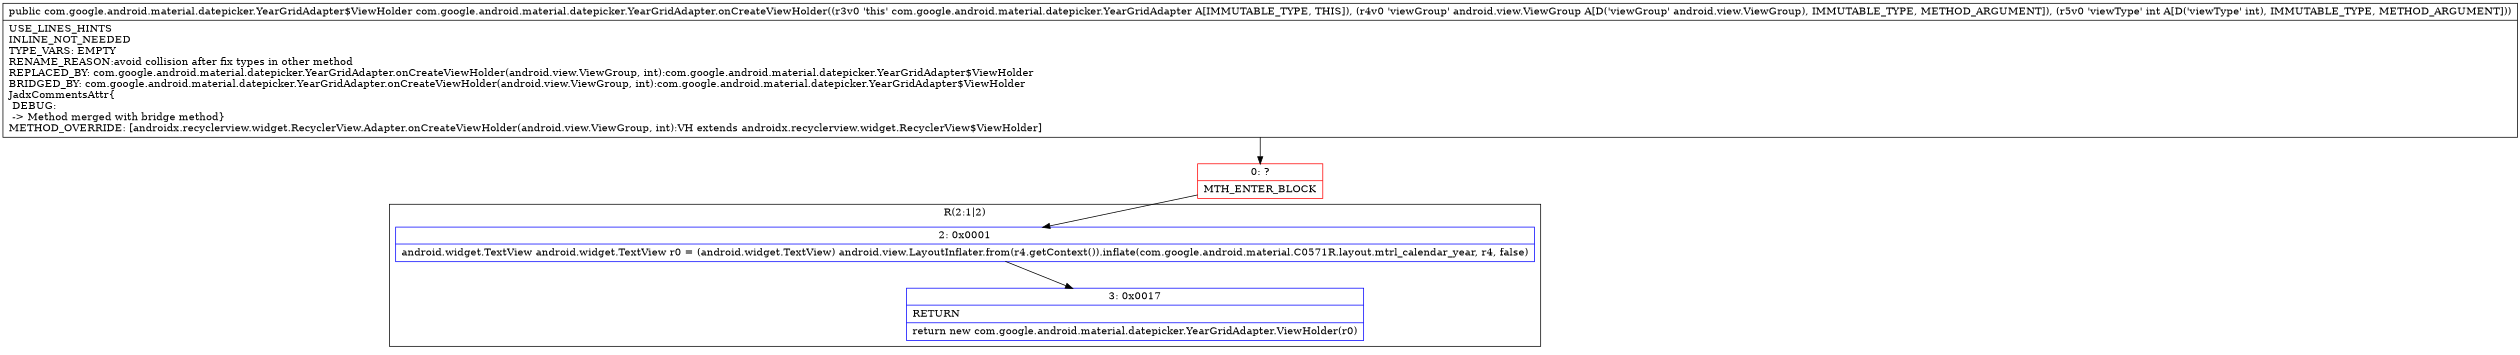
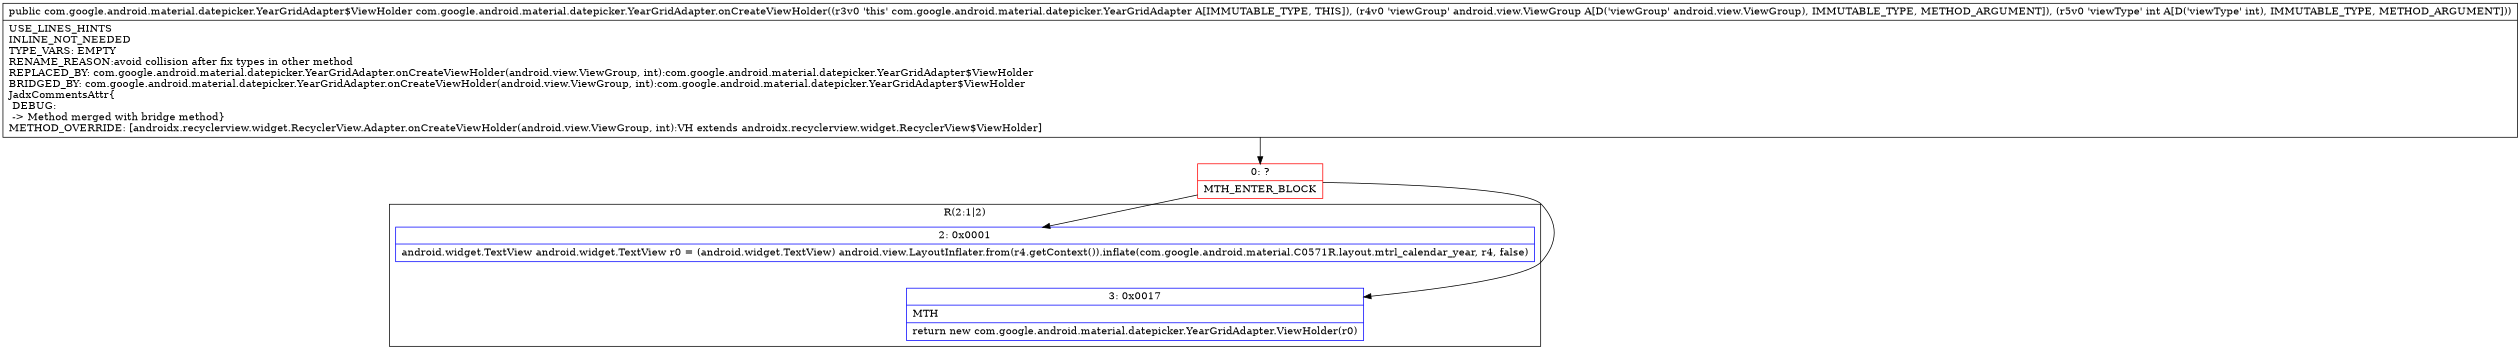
edge "2: 0x0001" -> "3: 0x0017": now "0: ?" -> "3: 0x0017"
node "3: 0x0017": text "RETURN" -> "MTH"
